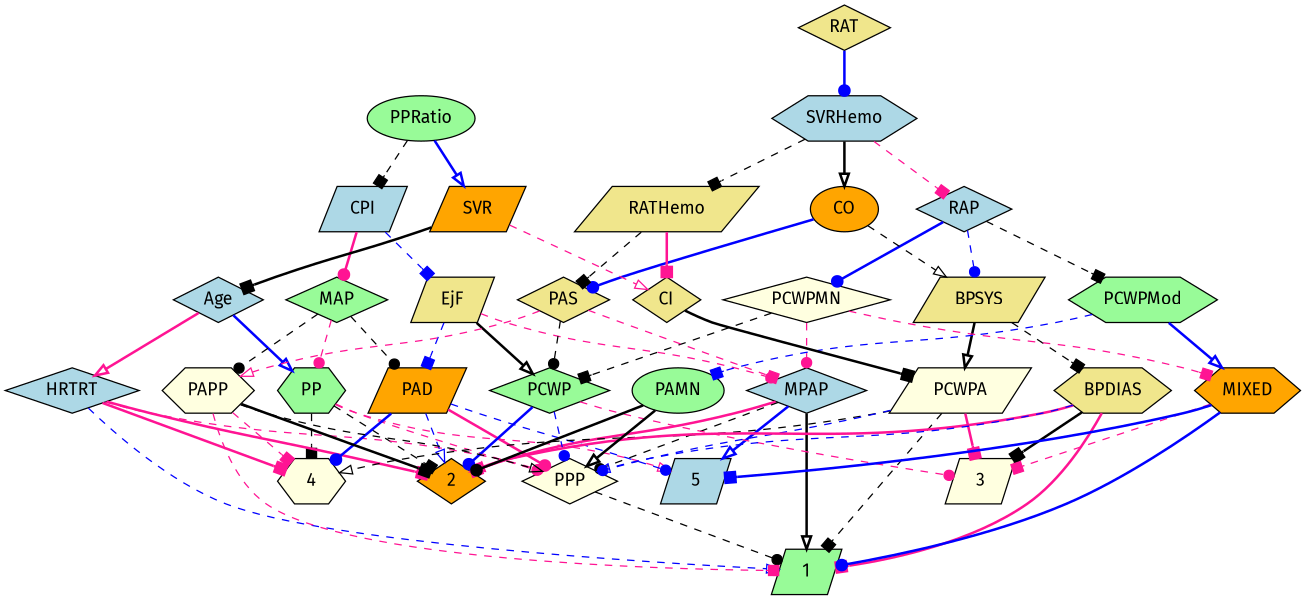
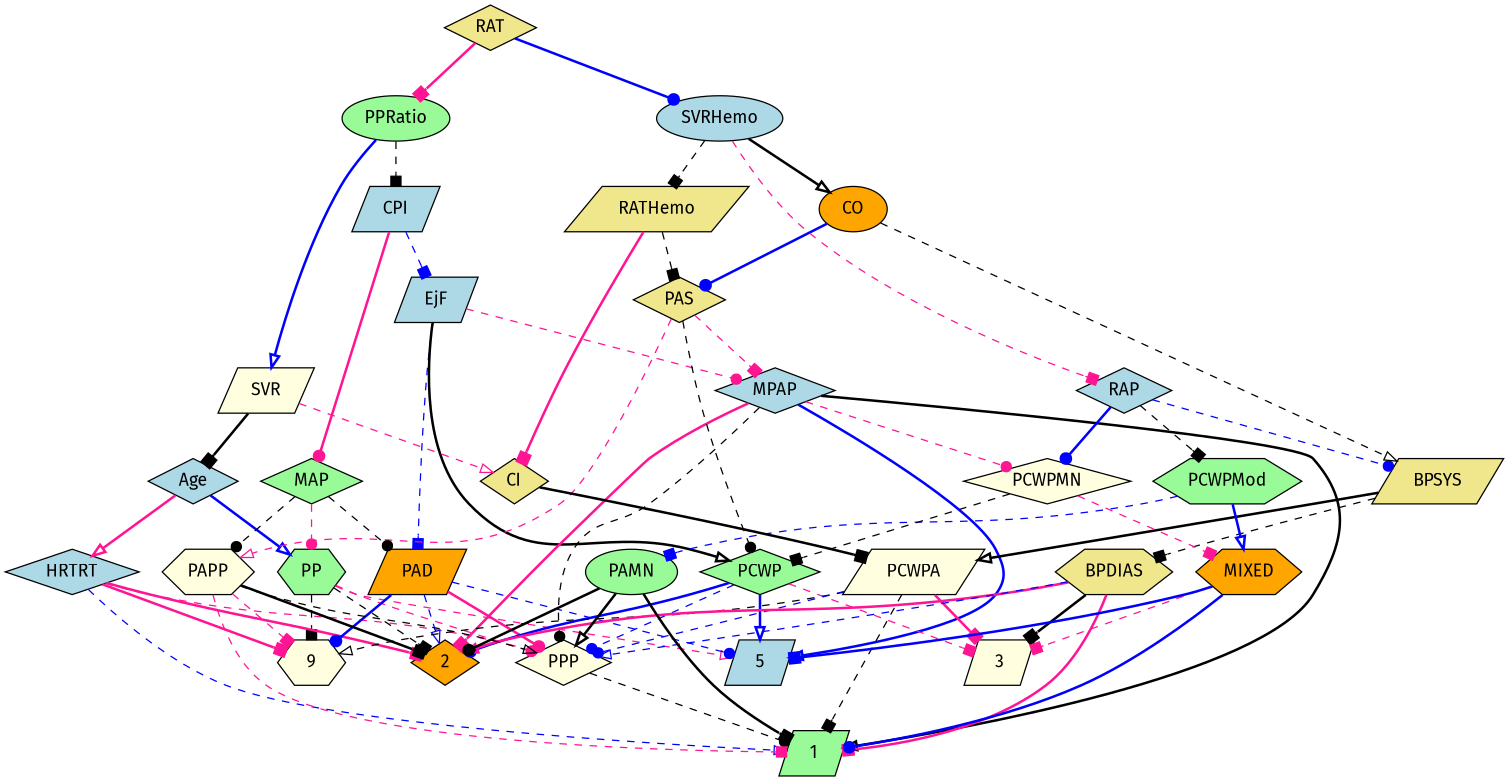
edge "RAT" -> "PPRatio": added
node "SVRHemo": shape hexagon -> ellipse
node "SVR": fillcolor orange -> lightyellow
node "EjF": fillcolor khaki -> lightblue
edge "PCWPMN" -> "MPAP": reversed
edge "PCWP" -> "3": arrowhead dot -> box
node "4": label "4" -> "9"
edge "PCWP" -> "5": added
edge "PAMN" -> "1": added
